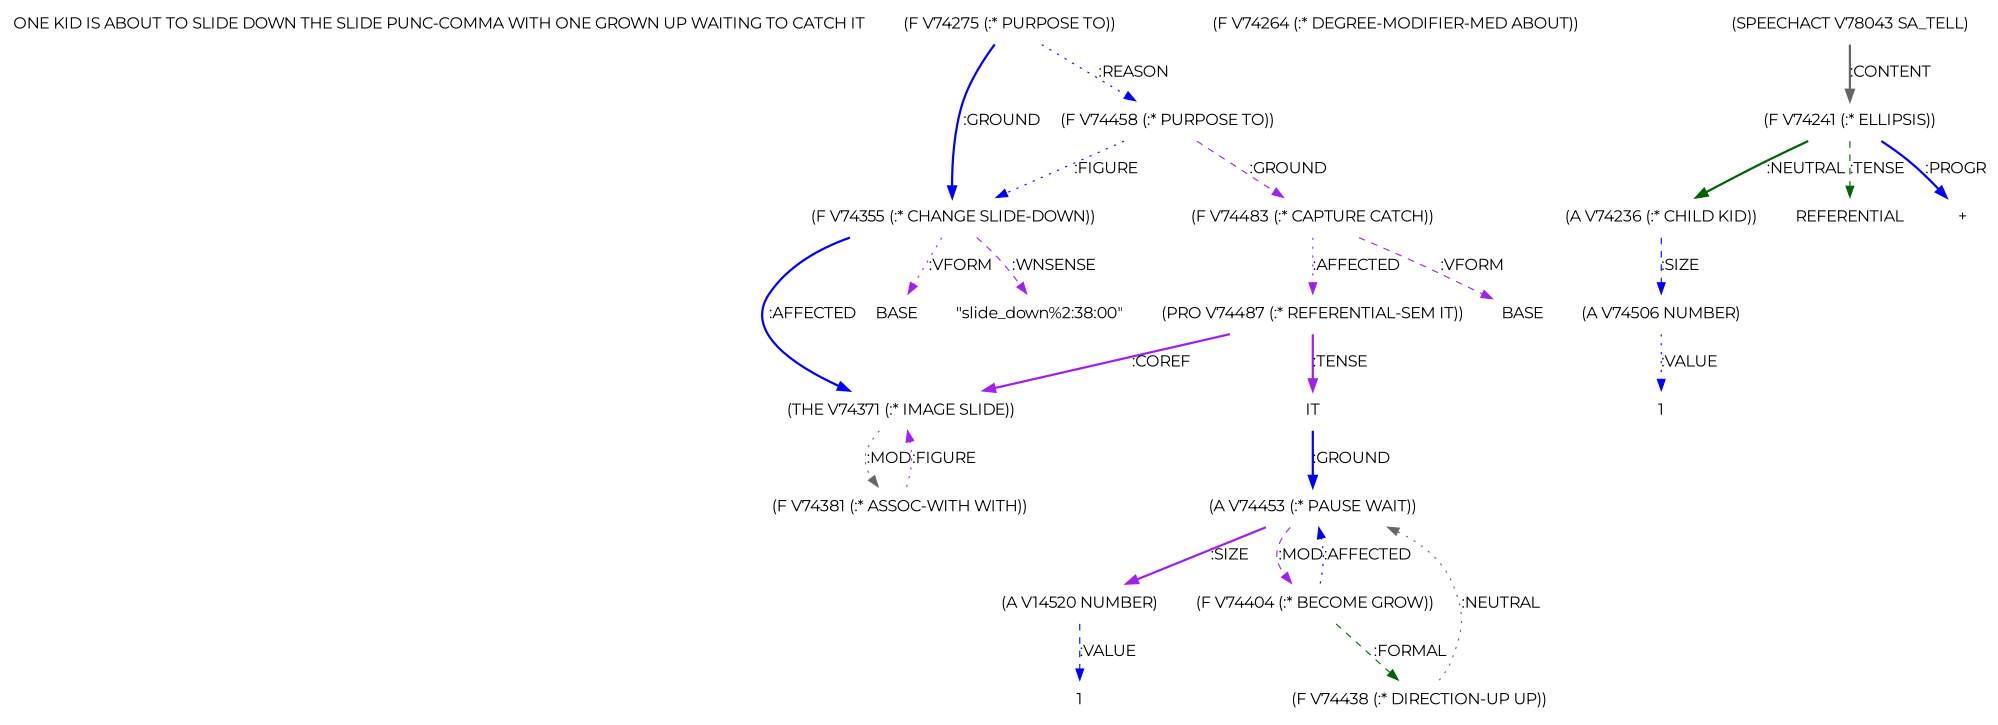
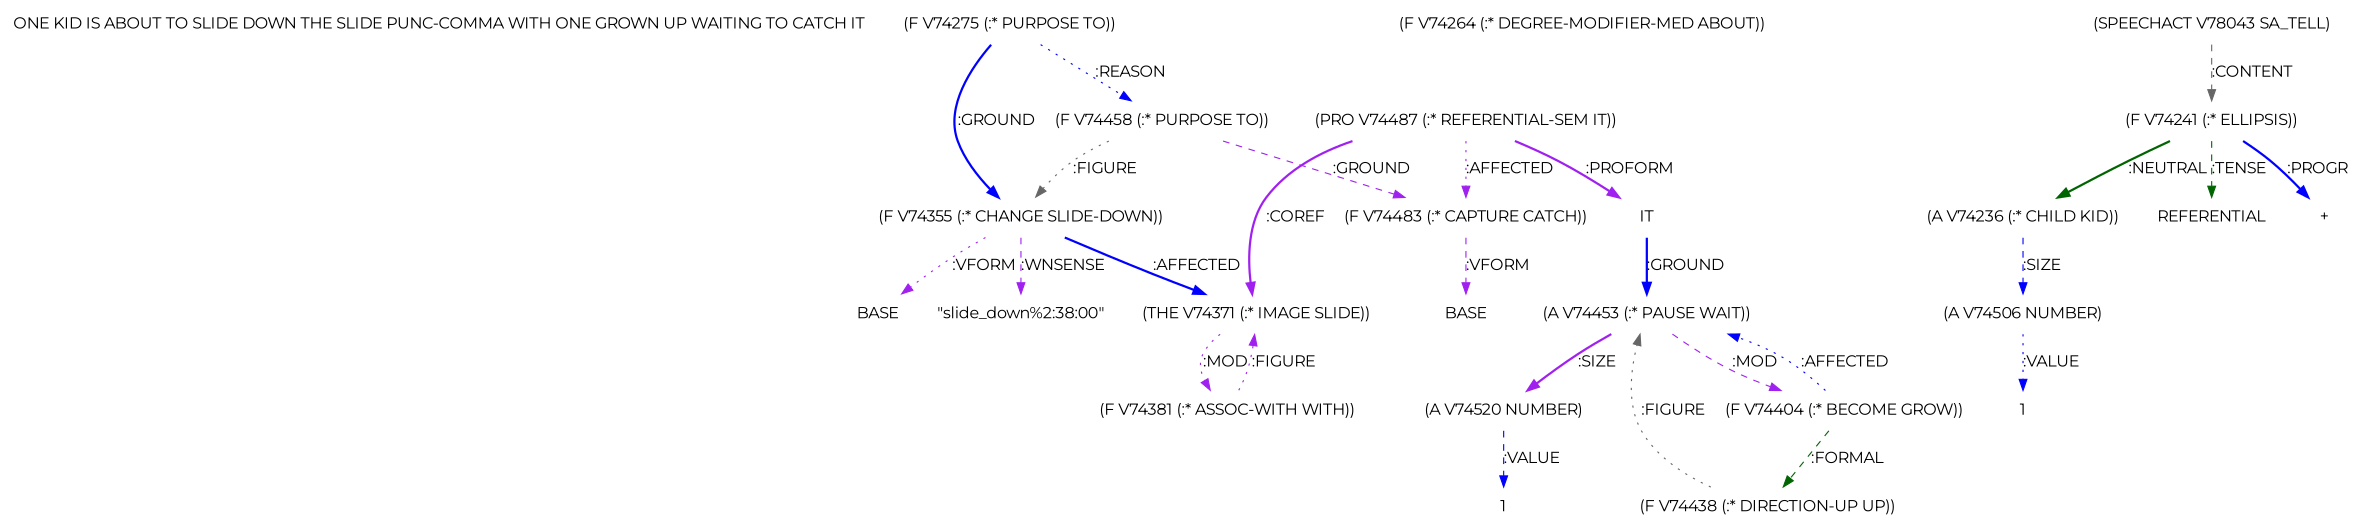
edge "(SPEECHACT V78043 SA_TELL)" -> "(F V74241 (:* ELLIPSIS))": style bold -> dashed
edge "(F V74458 (:* PURPOSE TO))" -> "(F V74355 (:* CHANGE SLIDE-DOWN))": color blue -> gray40
edge "(F V74483 (:* CAPTURE CATCH))" -> "(PRO V74487 (:* REFERENTIAL-SEM IT))": reversed
edge "(PRO V74487 (:* REFERENTIAL-SEM IT))" -> "IT": label ":TENSE" -> ":PROFORM"
edge "(THE V74371 (:* IMAGE SLIDE))" -> "(F V74381 (:* ASSOC-WITH WITH))": color gray40 -> purple
node "(A V14520 NUMBER)": label "(A V14520 NUMBER)" -> "(A V74520 NUMBER)"
edge "(F V74438 (:* DIRECTION-UP UP))" -> "(A V74453 (:* PAUSE WAIT))": label ":NEUTRAL" -> ":FIGURE"
